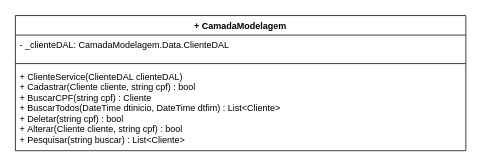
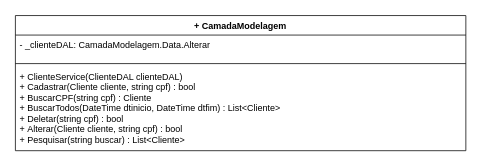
node "- _clienteDAL: CamadaModelagem.Data.ClienteDAL": label "- _clienteDAL: CamadaModelagem.Data.ClienteDAL" -> "- _clienteDAL: CamadaModelagem.Data.Alterar"
